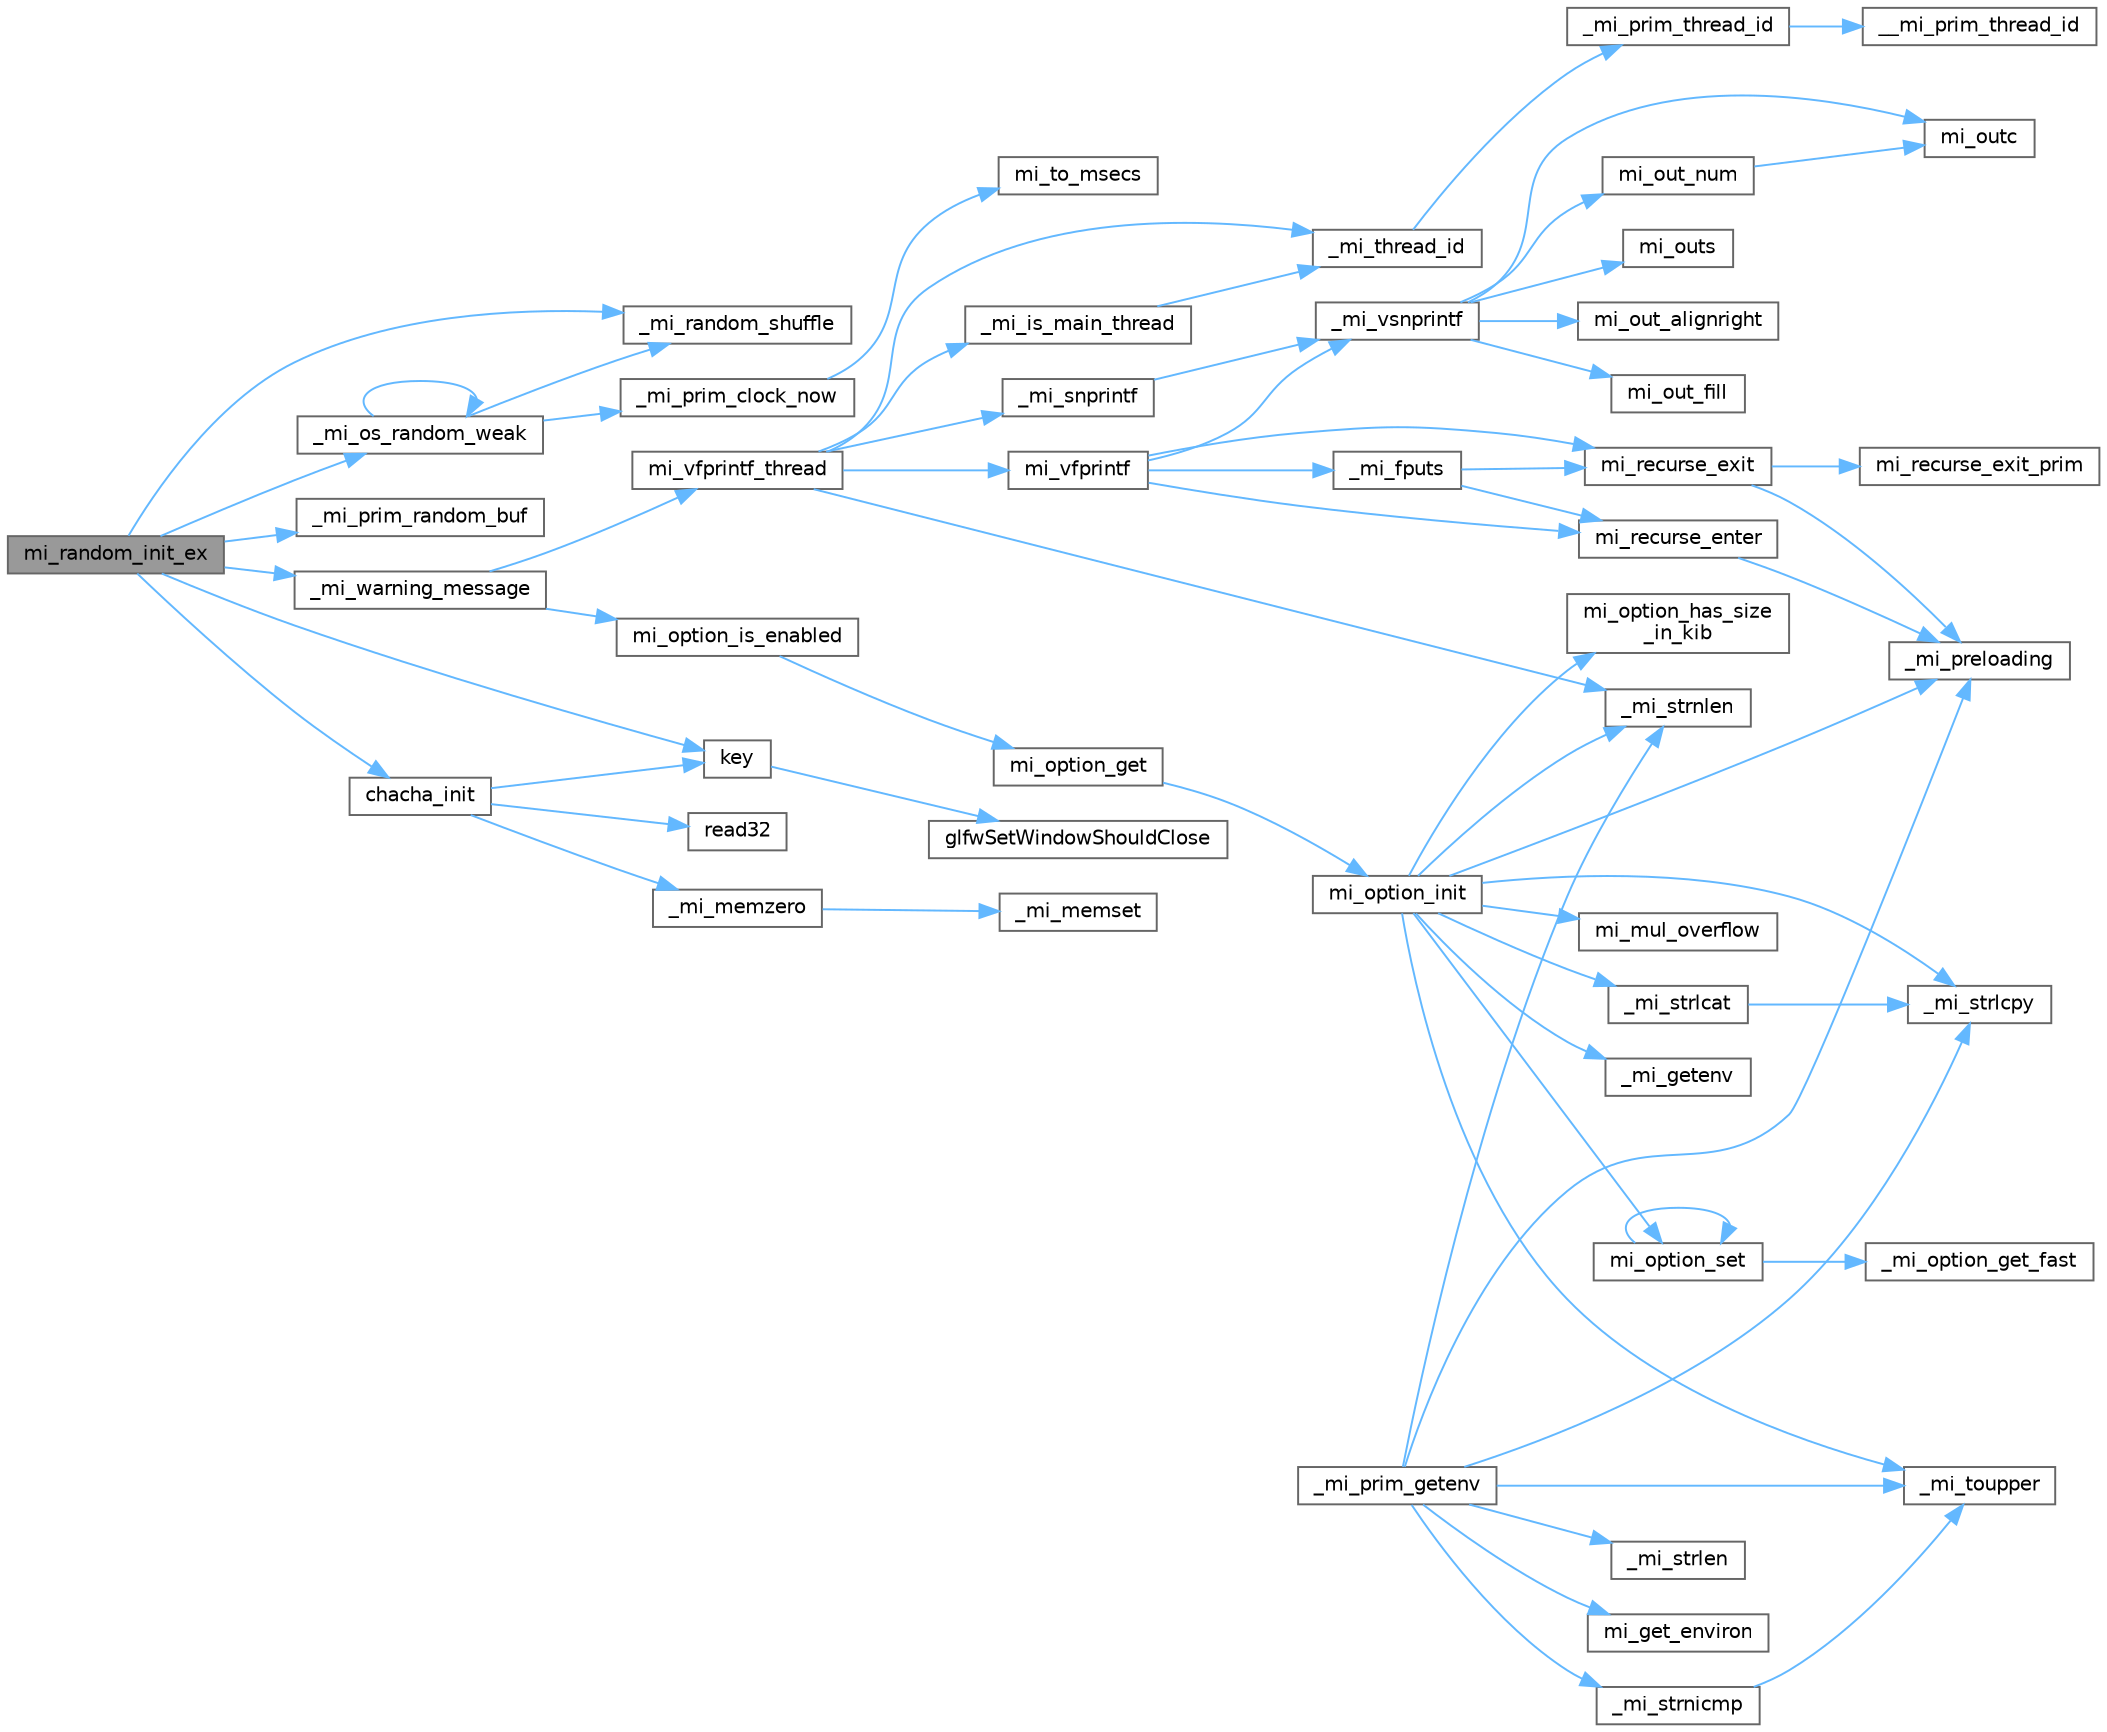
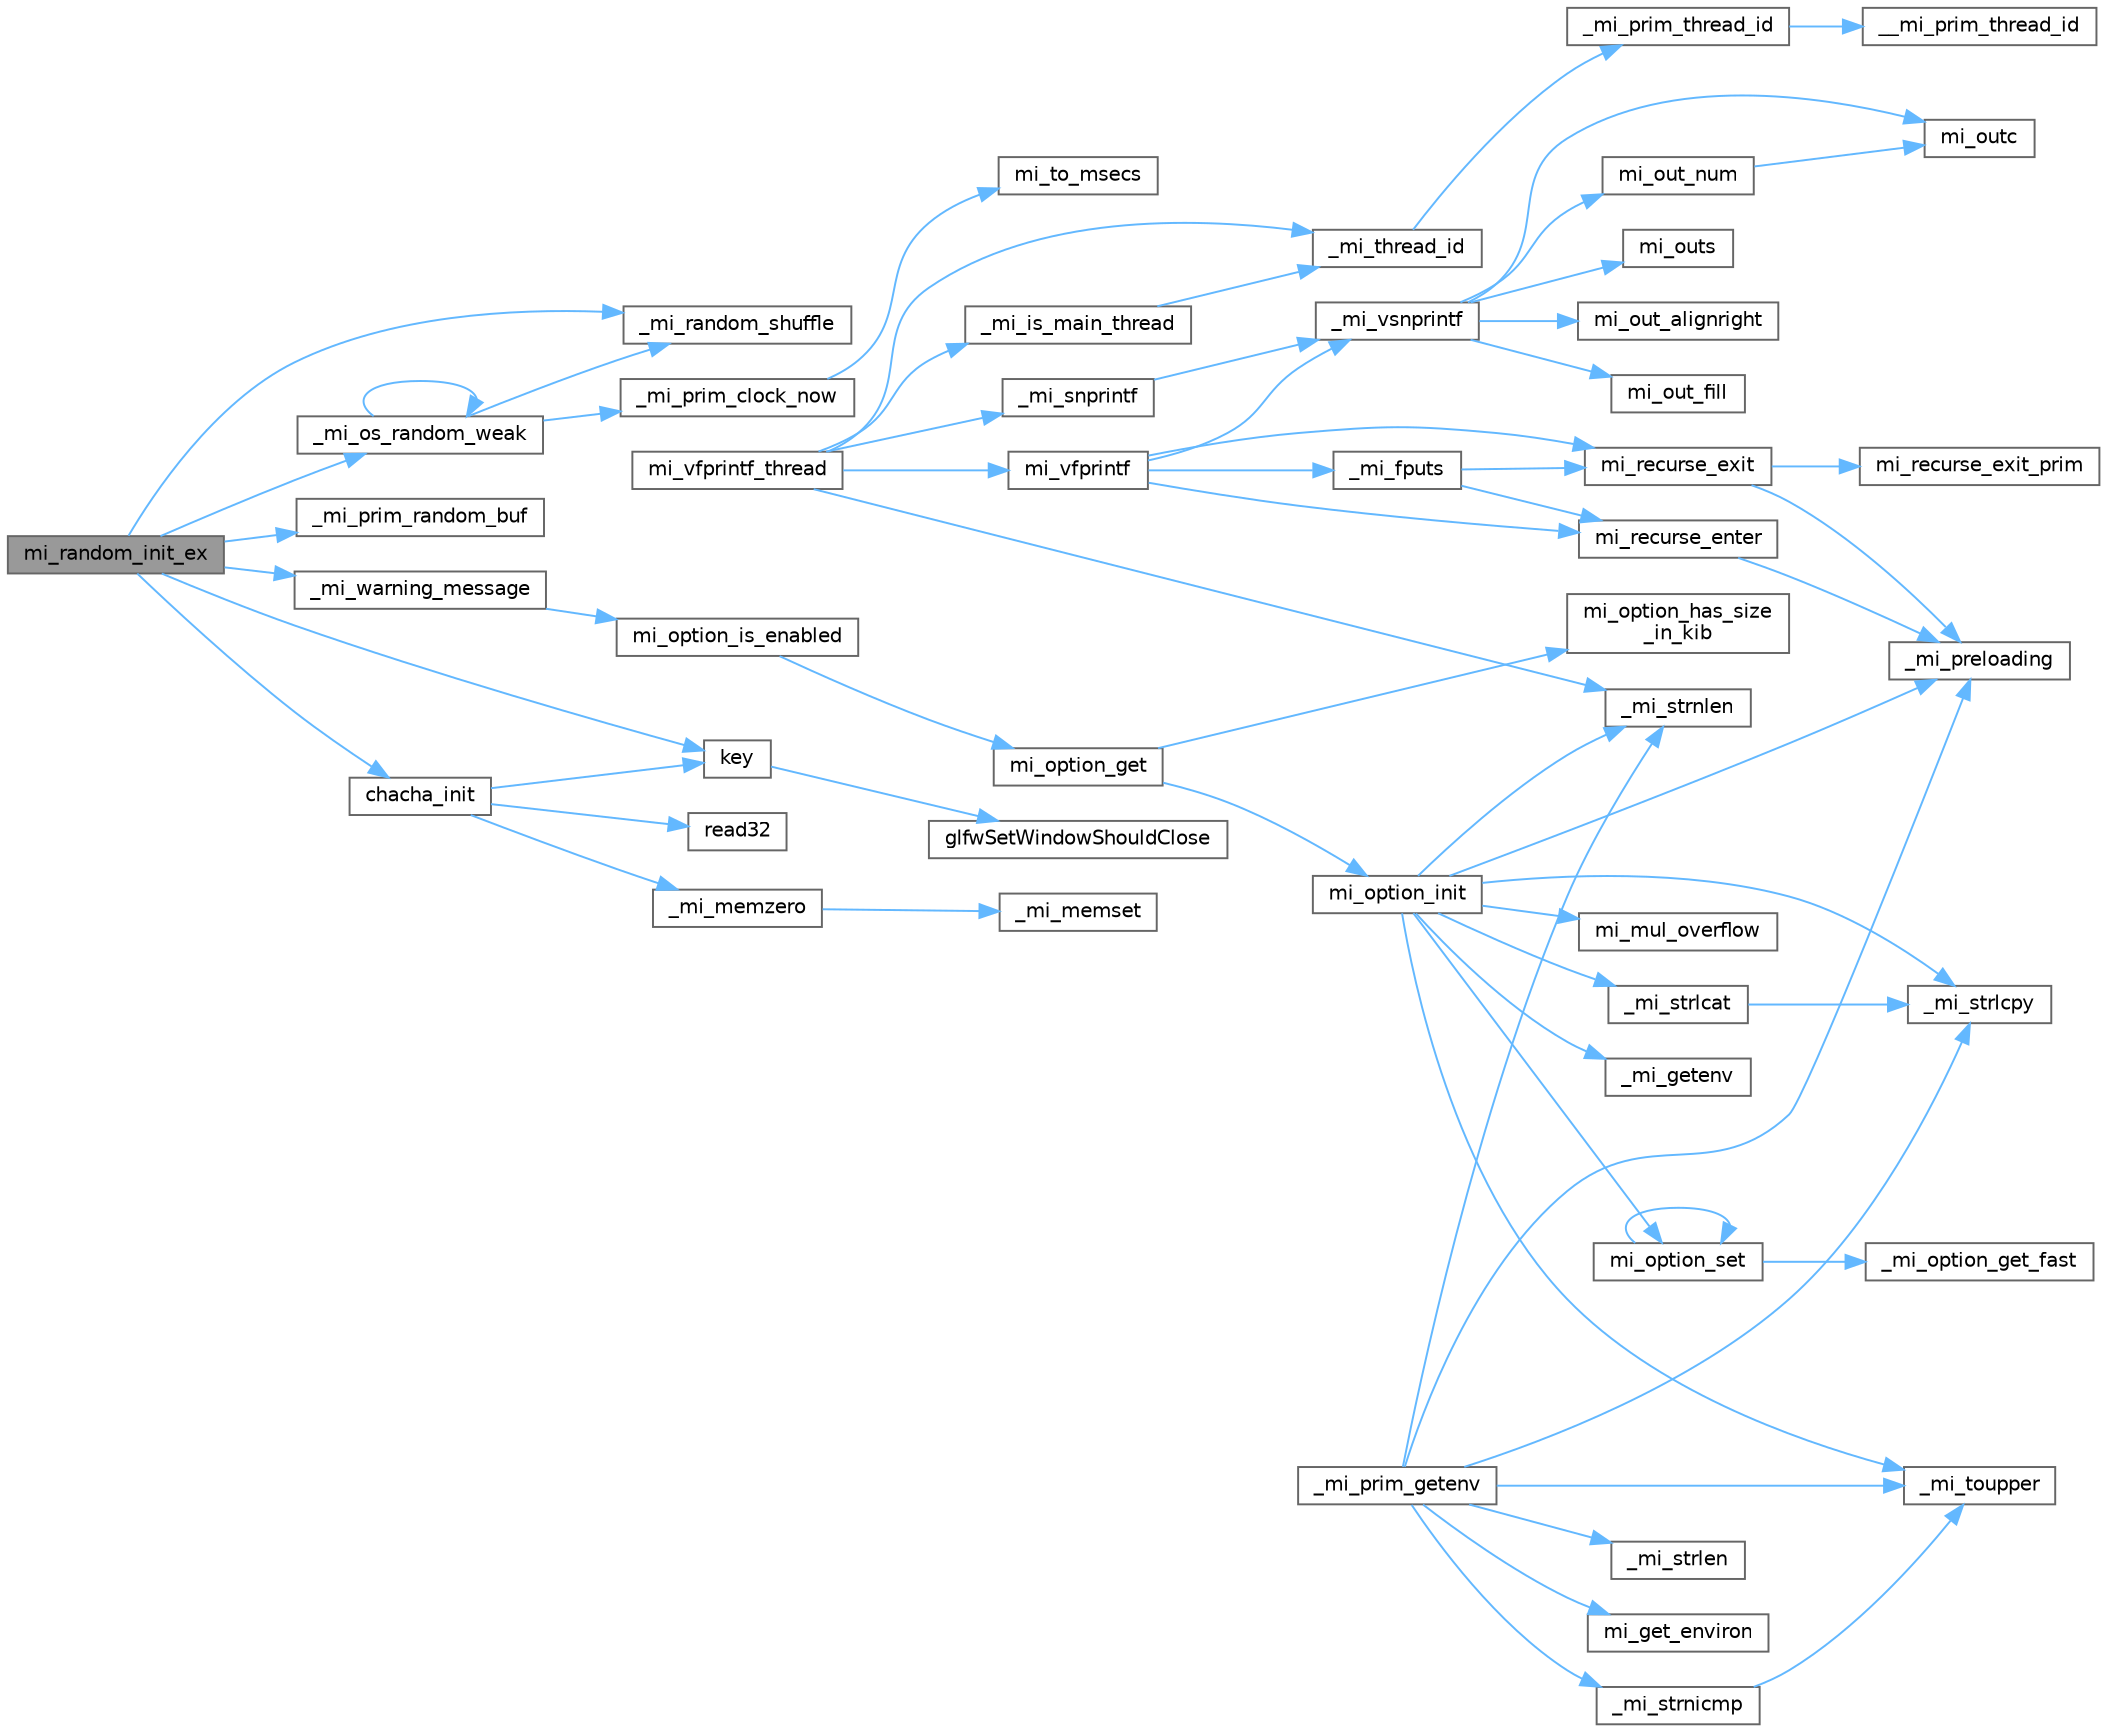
edge "_mi_warning_message" -> "mi_vfprintf_thread": removed
edge "mi_option_init" -> "mi_option_has_size _in_kib": now "mi_option_get" -> "mi_option_has_size _in_kib"
